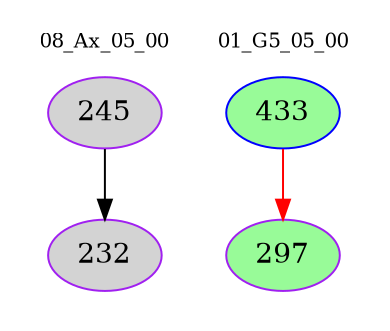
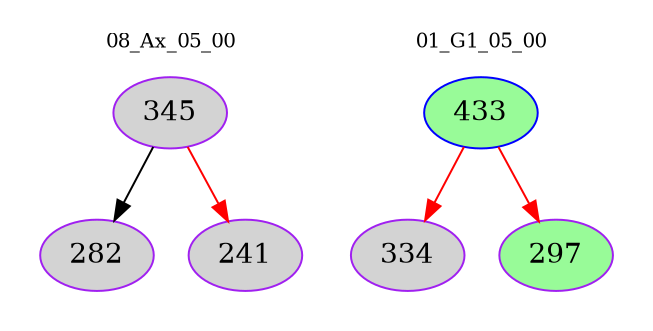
cluster "01_G5_05_00": label "01_G5_05_00" -> "01_G1_05_00"
node "245": label "245" -> "345"
node "232": label "232" -> "282"
node "241": added
node "334": added
